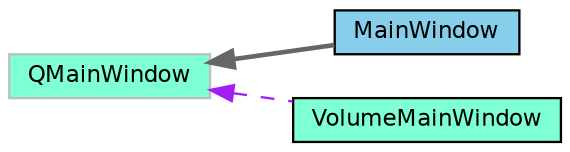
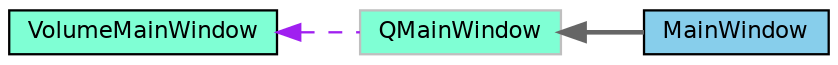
edge "VolumeMainWindow" -> "QMainWindow": reversed
